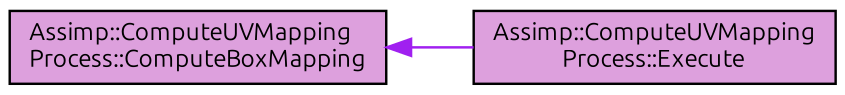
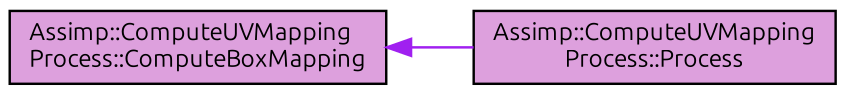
node "Assimp::ComputeUVMapping Process::Execute": label "Assimp::ComputeUVMapping Process::Execute" -> "Assimp::ComputeUVMapping Process::Process"
